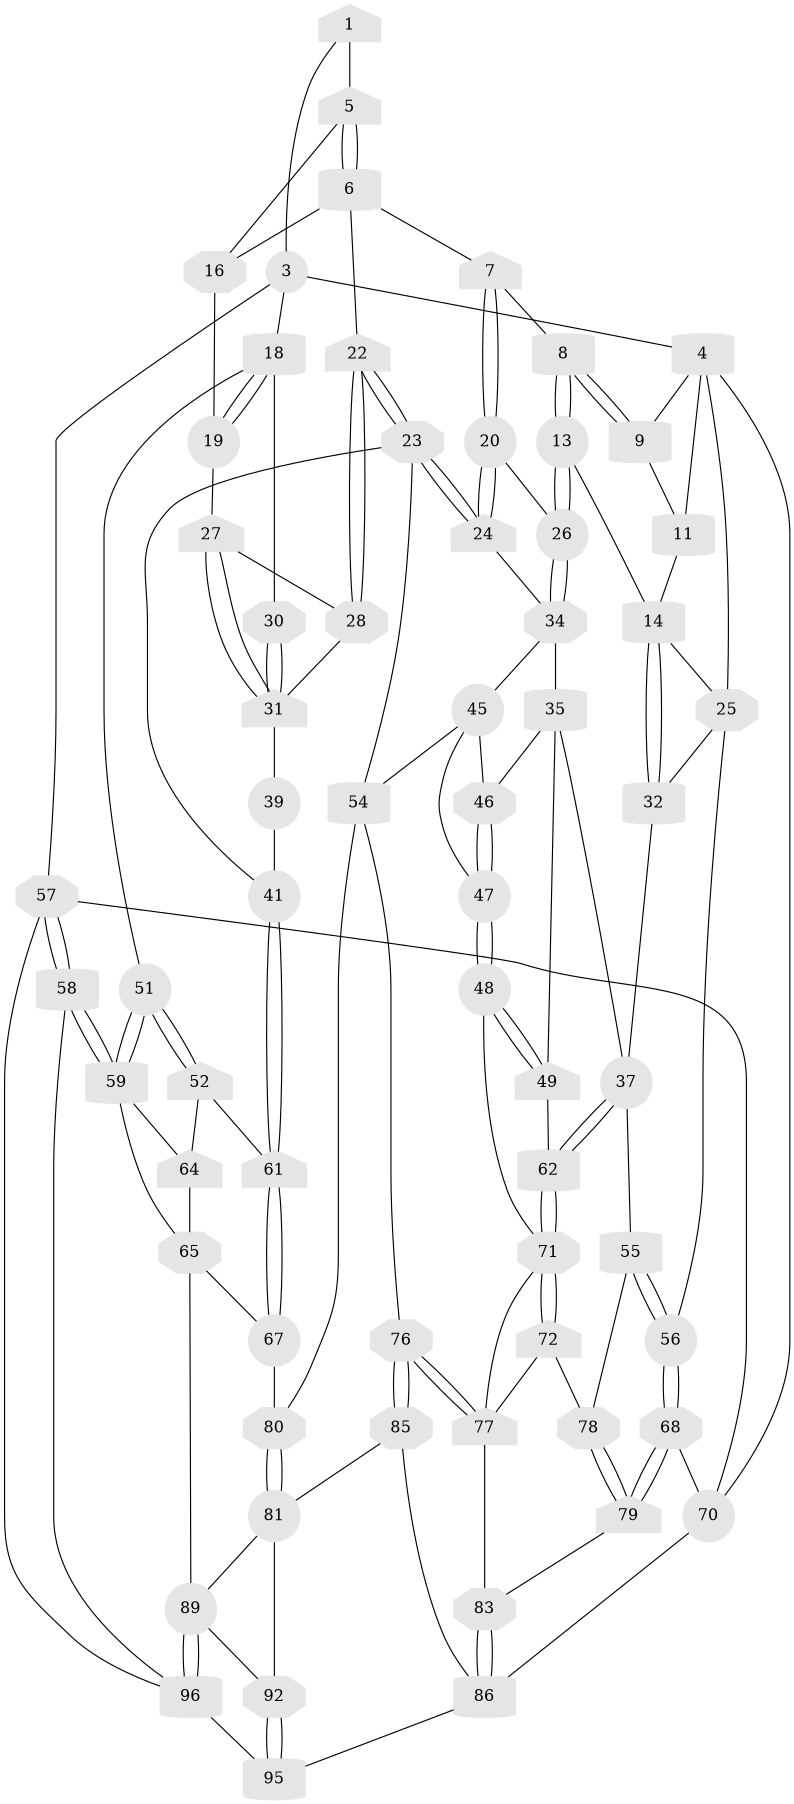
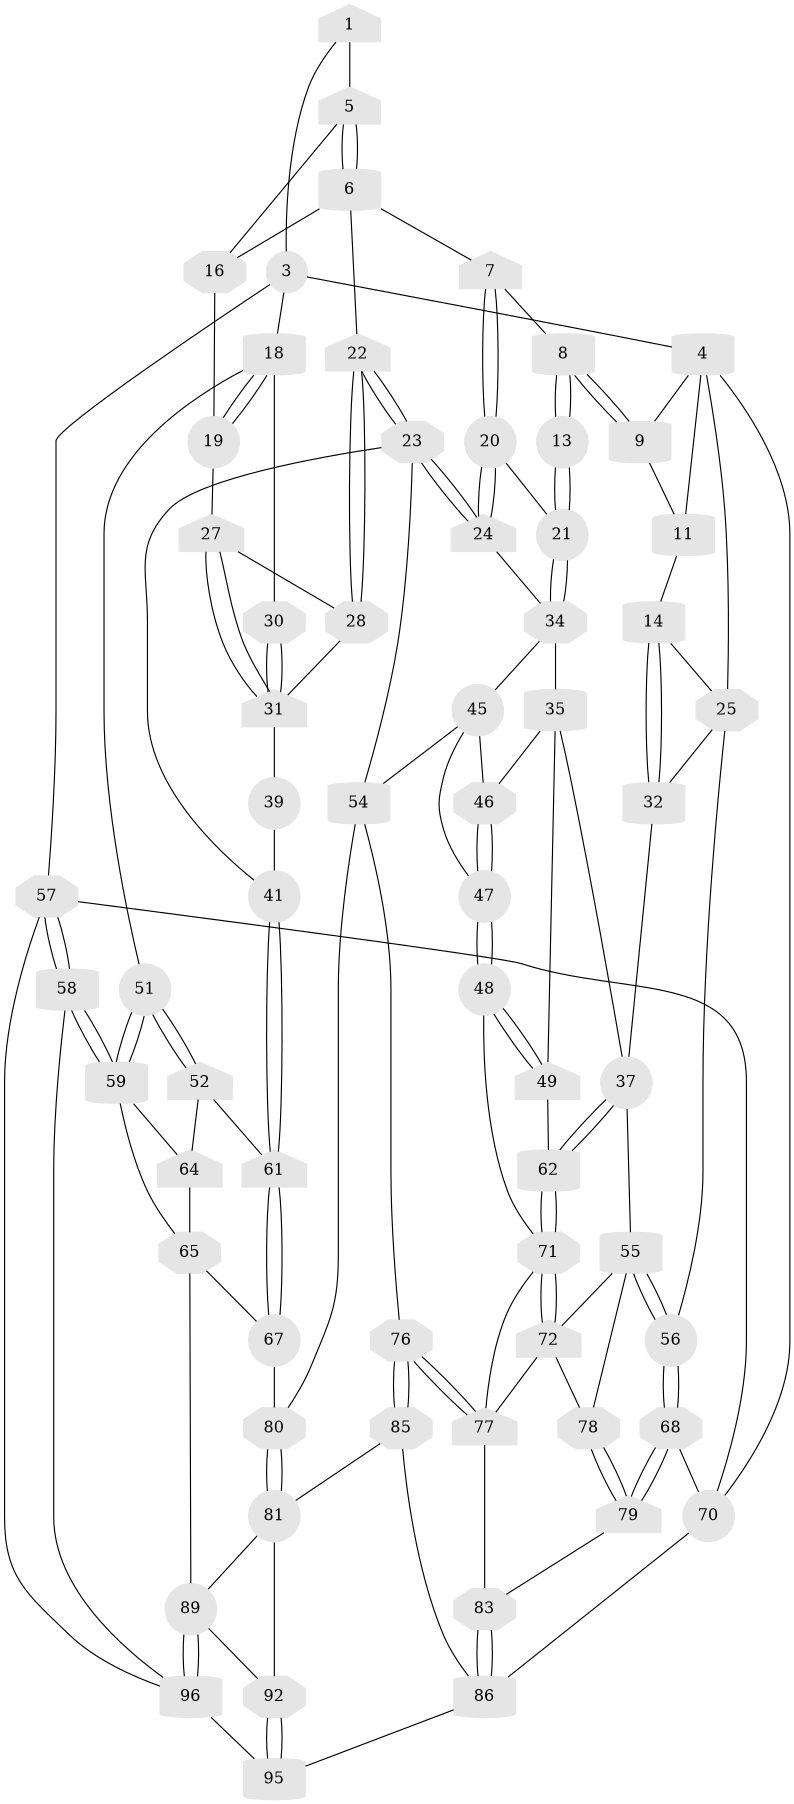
edge "13" -- "14": removed
node "26": label "26" -> "21"
edge "55" -- "72": added
